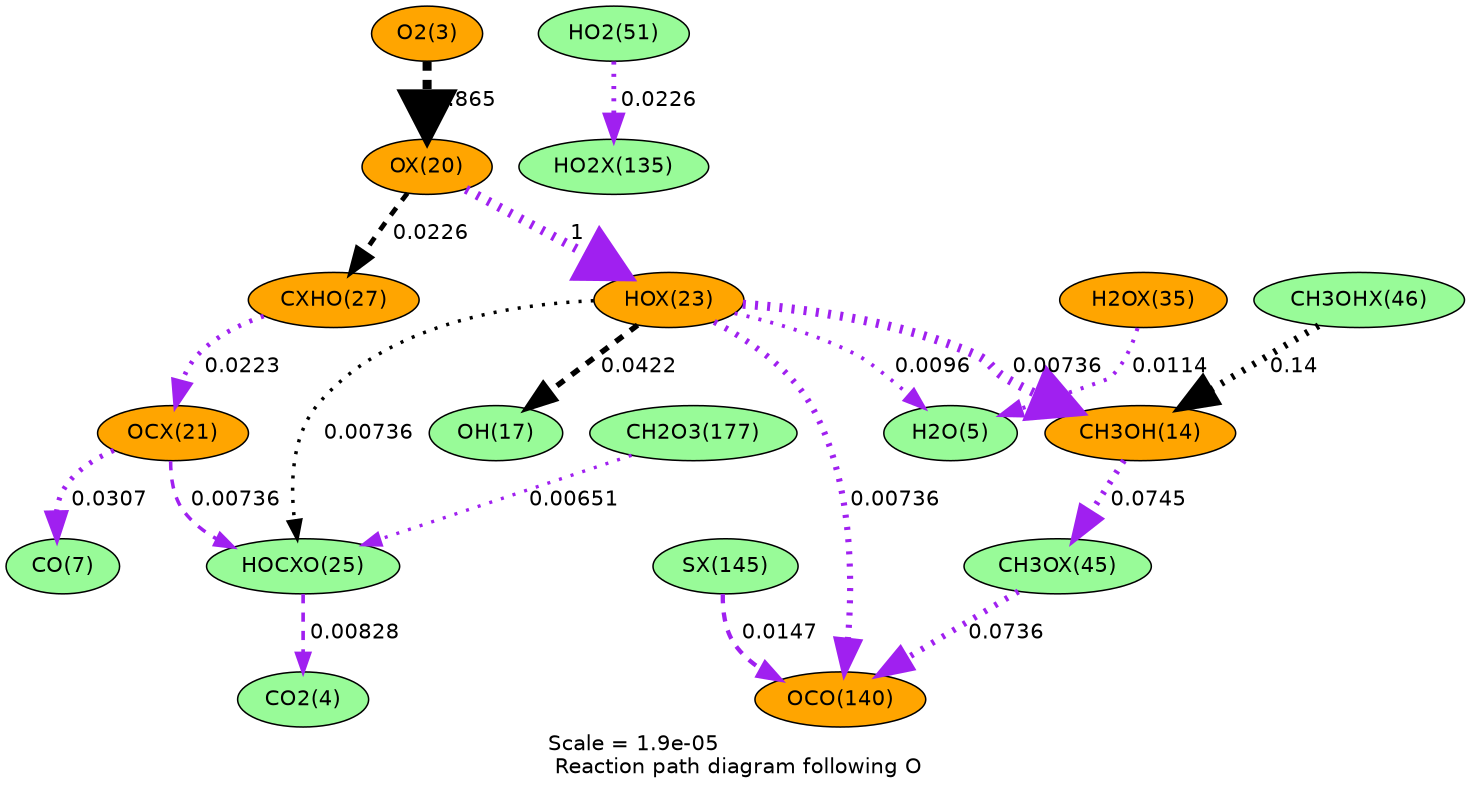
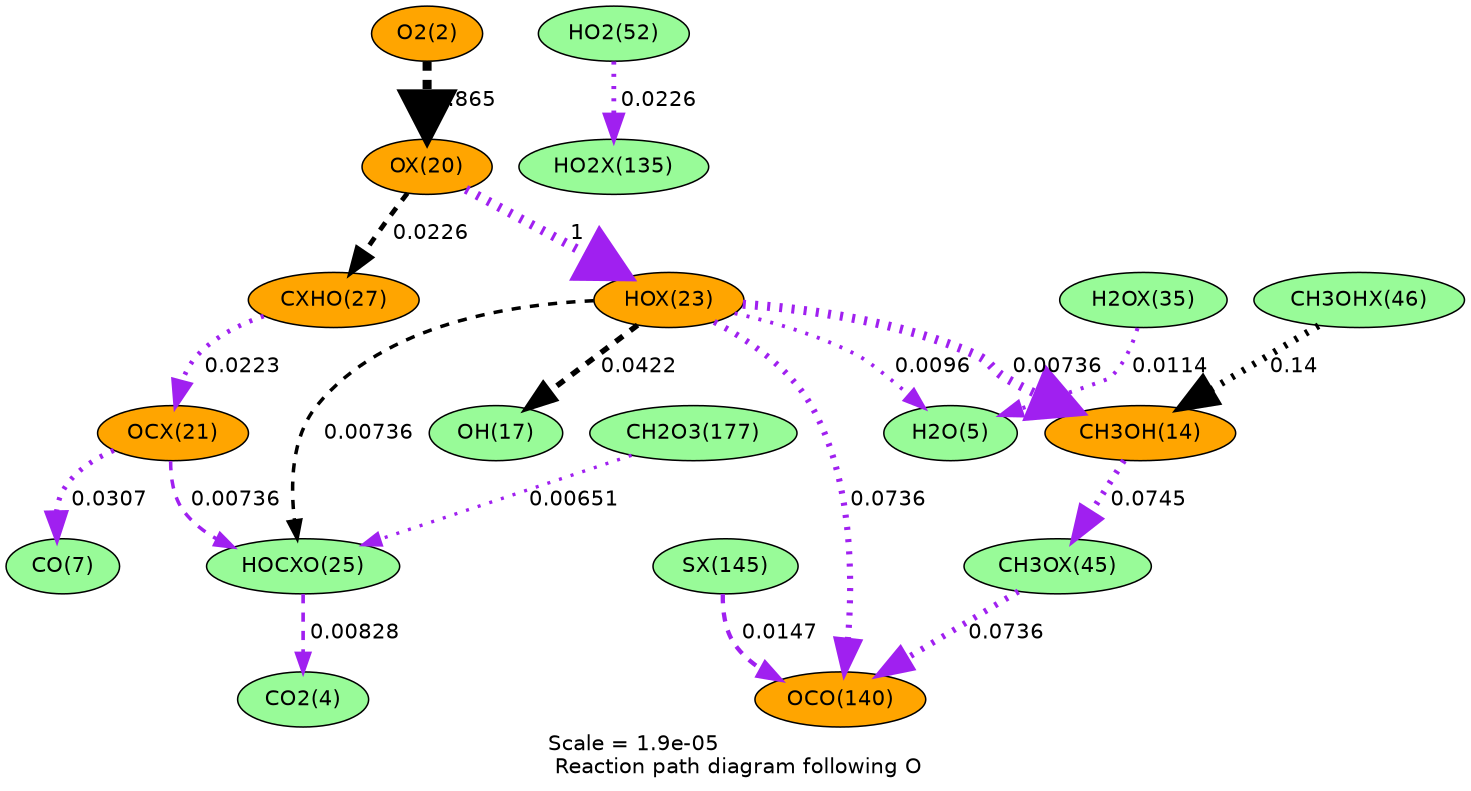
node "O2(3)": label "O2(3)" -> "O2(2)"
node "HO2(51)": label "HO2(51)" -> "HO2(52)"
node "H2OX(35)": fillcolor orange -> palegreen
edge "HOX(23)" -> "HOCXO(25)": style dotted -> dashed
edge "HOX(23)" -> "OCO(140)": label " 0.00736" -> " 0.0736"
